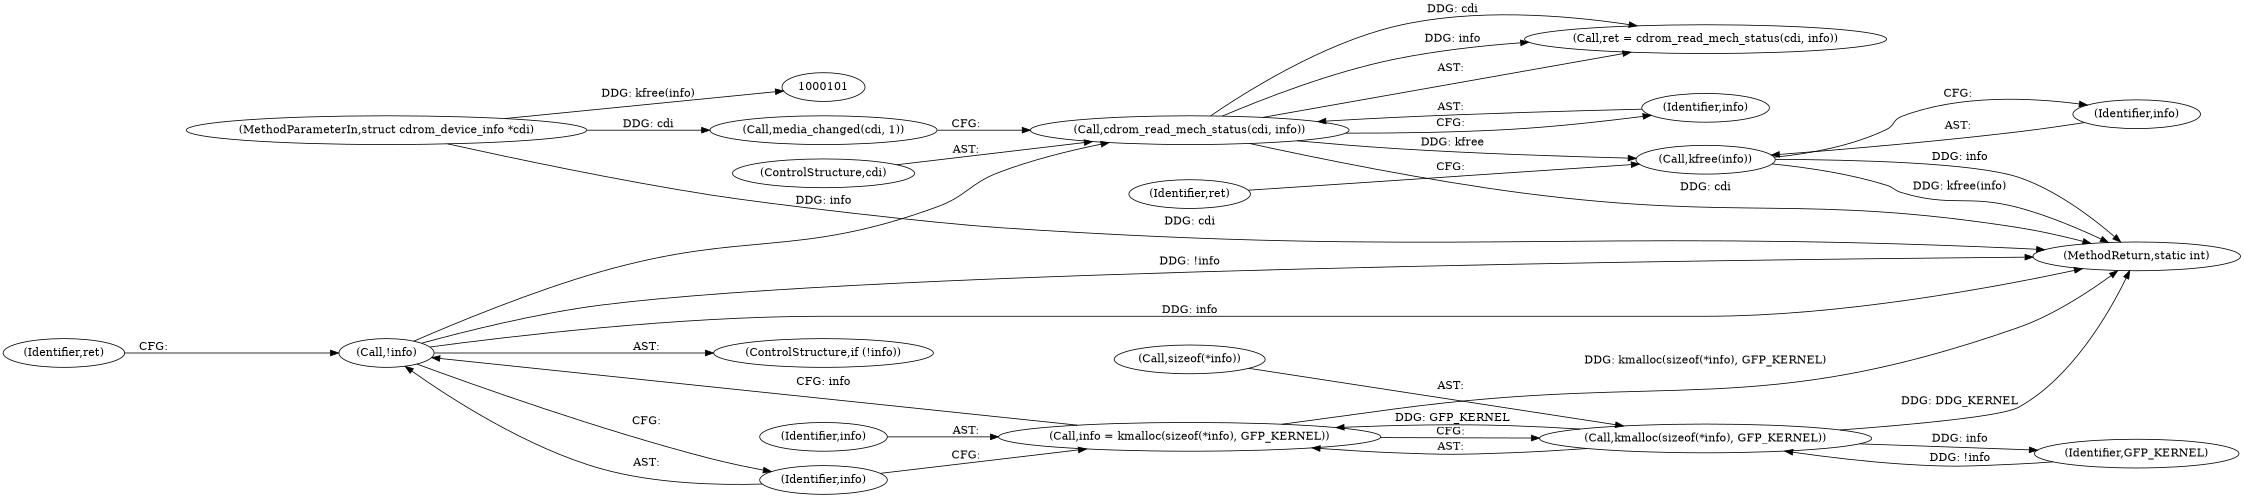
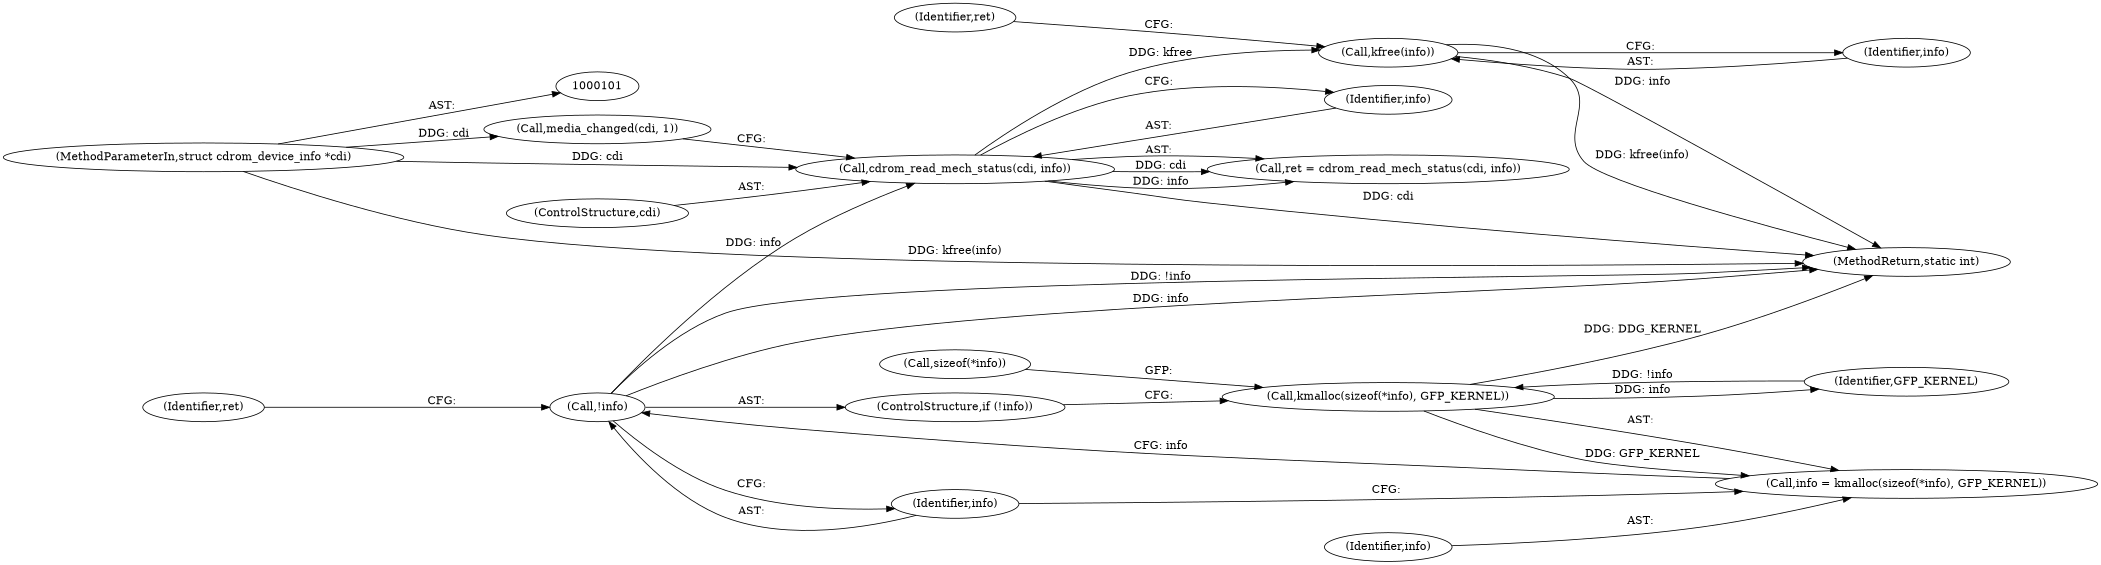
edge "(MethodParameterIn,struct cdrom_device_info *cdi)" -> "1000101": label "DDG: kfree(info)" -> "AST: "
edge "(MethodParameterIn,struct cdrom_device_info *cdi)" -> "(Call,cdrom_read_mech_status(cdi, info))": added, label "DDG: cdi"
edge "(MethodParameterIn,struct cdrom_device_info *cdi)" -> "(MethodReturn,static int)": label "DDG: cdi" -> "DDG: kfree(info)"
edge "(Call,sizeof(*info))" -> "(Call,kmalloc(sizeof(*info), GFP_KERNEL))": label "AST: " -> "GFP: "
edge "(Call,info = kmalloc(sizeof(*info), GFP_KERNEL))" -> "(MethodReturn,static int)": removed, label "DDG: kmalloc(sizeof(*info), GFP_KERNEL)"
edge "(Call,info = kmalloc(sizeof(*info), GFP_KERNEL))" -> "(Call,kmalloc(sizeof(*info), GFP_KERNEL))": now "(ControlStructure,if (!info))" -> "(Call,kmalloc(sizeof(*info), GFP_KERNEL))"
